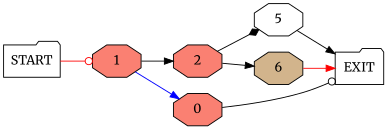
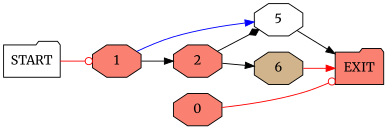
node "EXIT": fillcolor white -> salmon
edge "1" -> "0": now "1" -> "5"
edge "0" -> "EXIT": color black -> red
